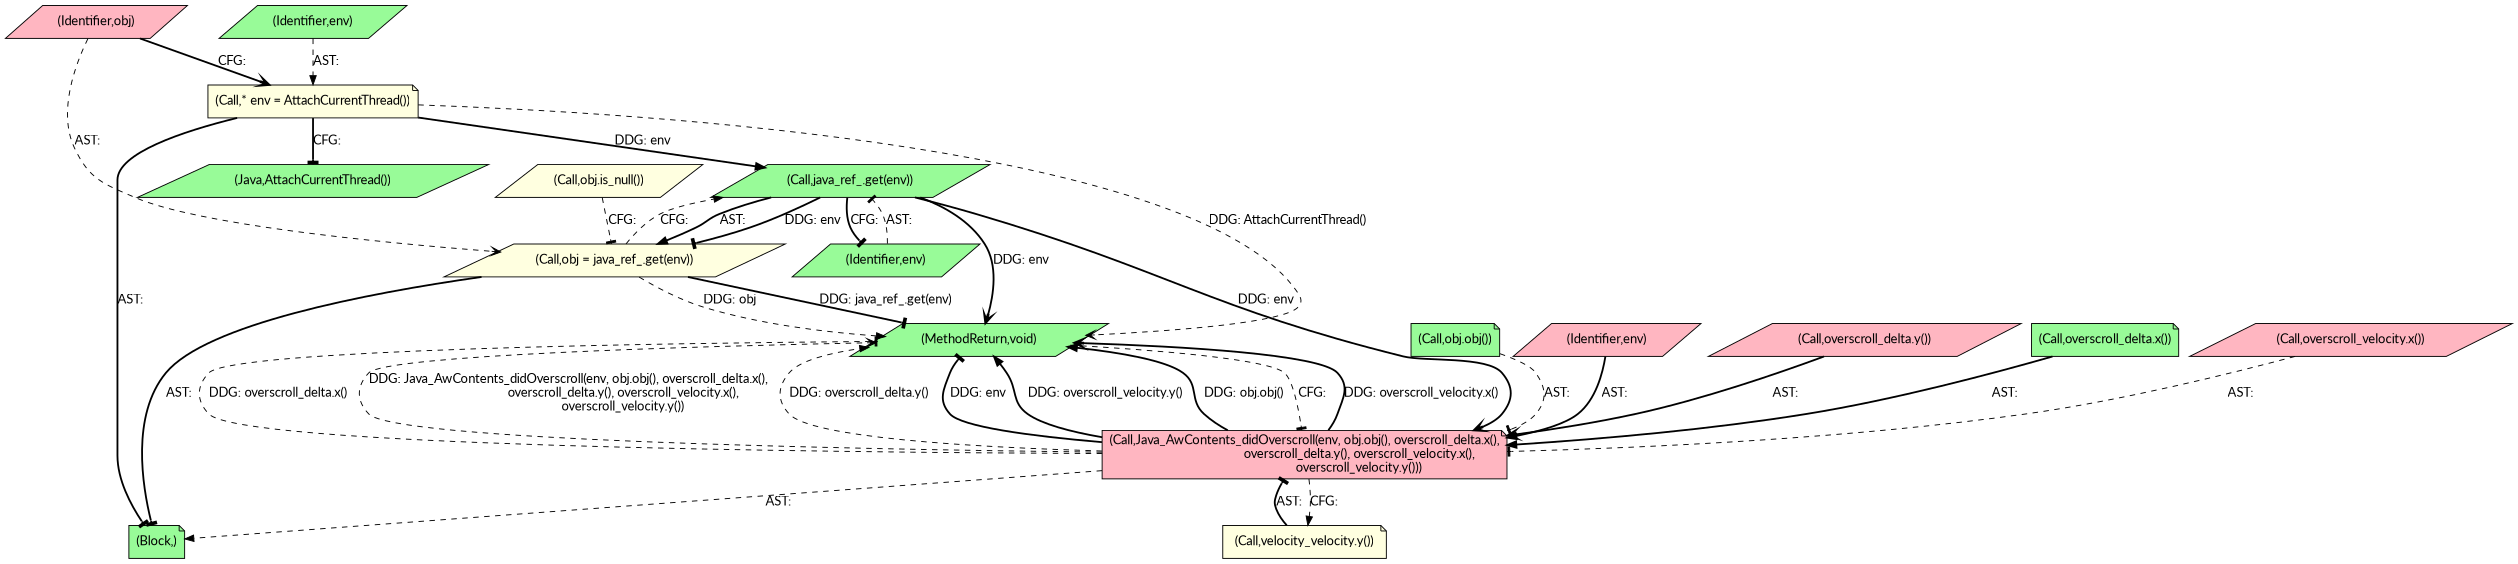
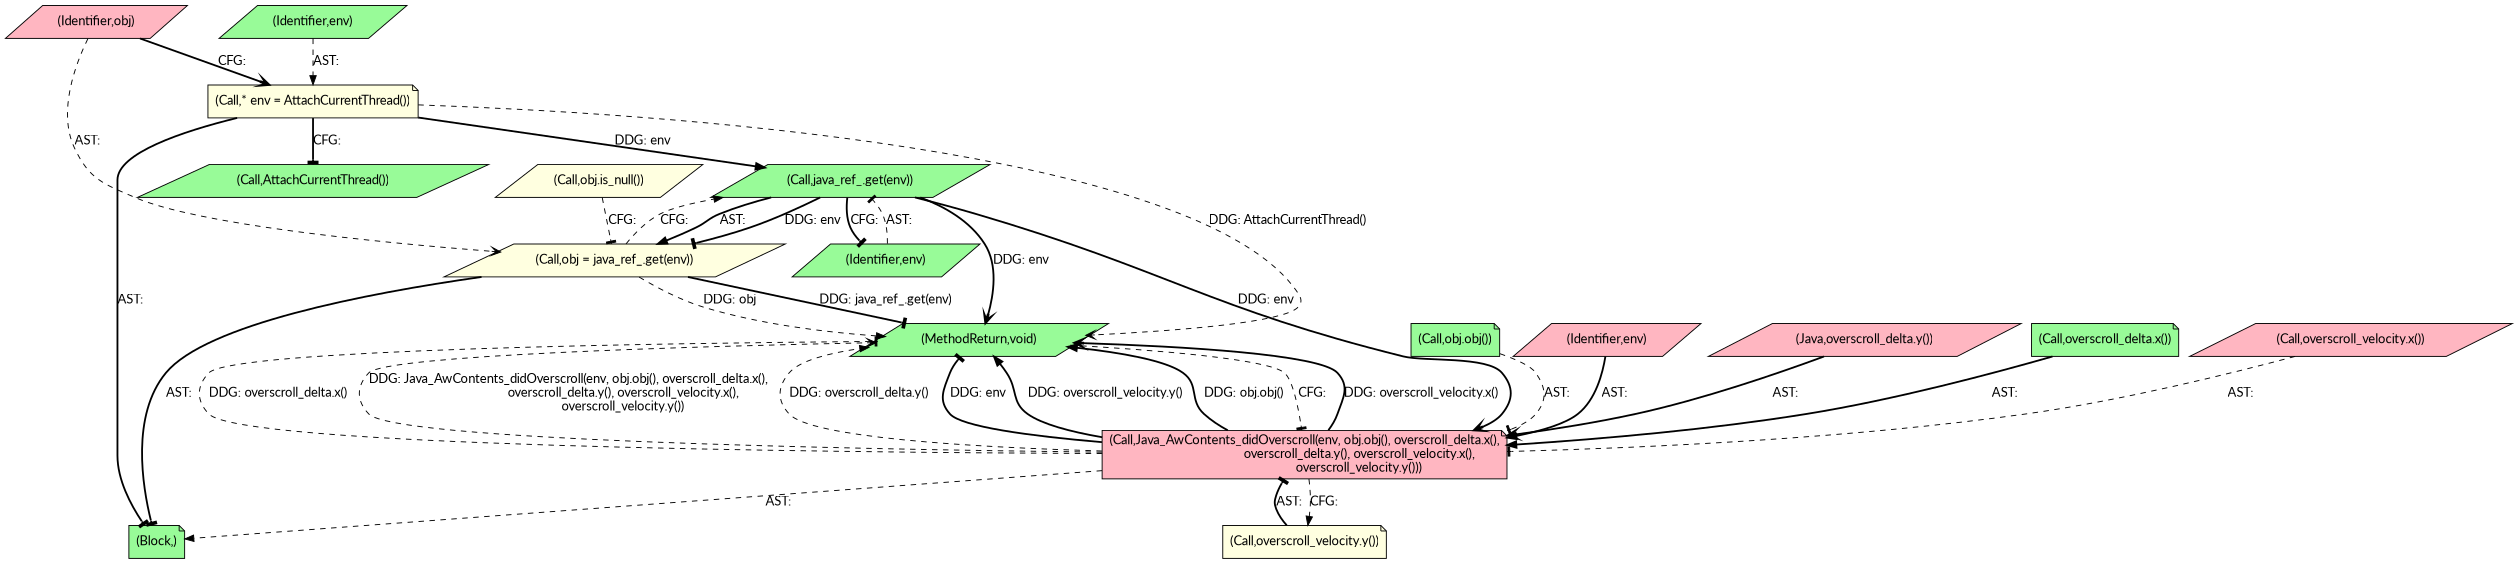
node "(Java,AttachCurrentThread())": label "(Java,AttachCurrentThread())" -> "(Call,AttachCurrentThread())"
node "(Call,overscroll_delta.y())": label "(Call,overscroll_delta.y())" -> "(Java,overscroll_delta.y())"
node "(Call,velocity_velocity.y())": label "(Call,velocity_velocity.y())" -> "(Call,overscroll_velocity.y())"
